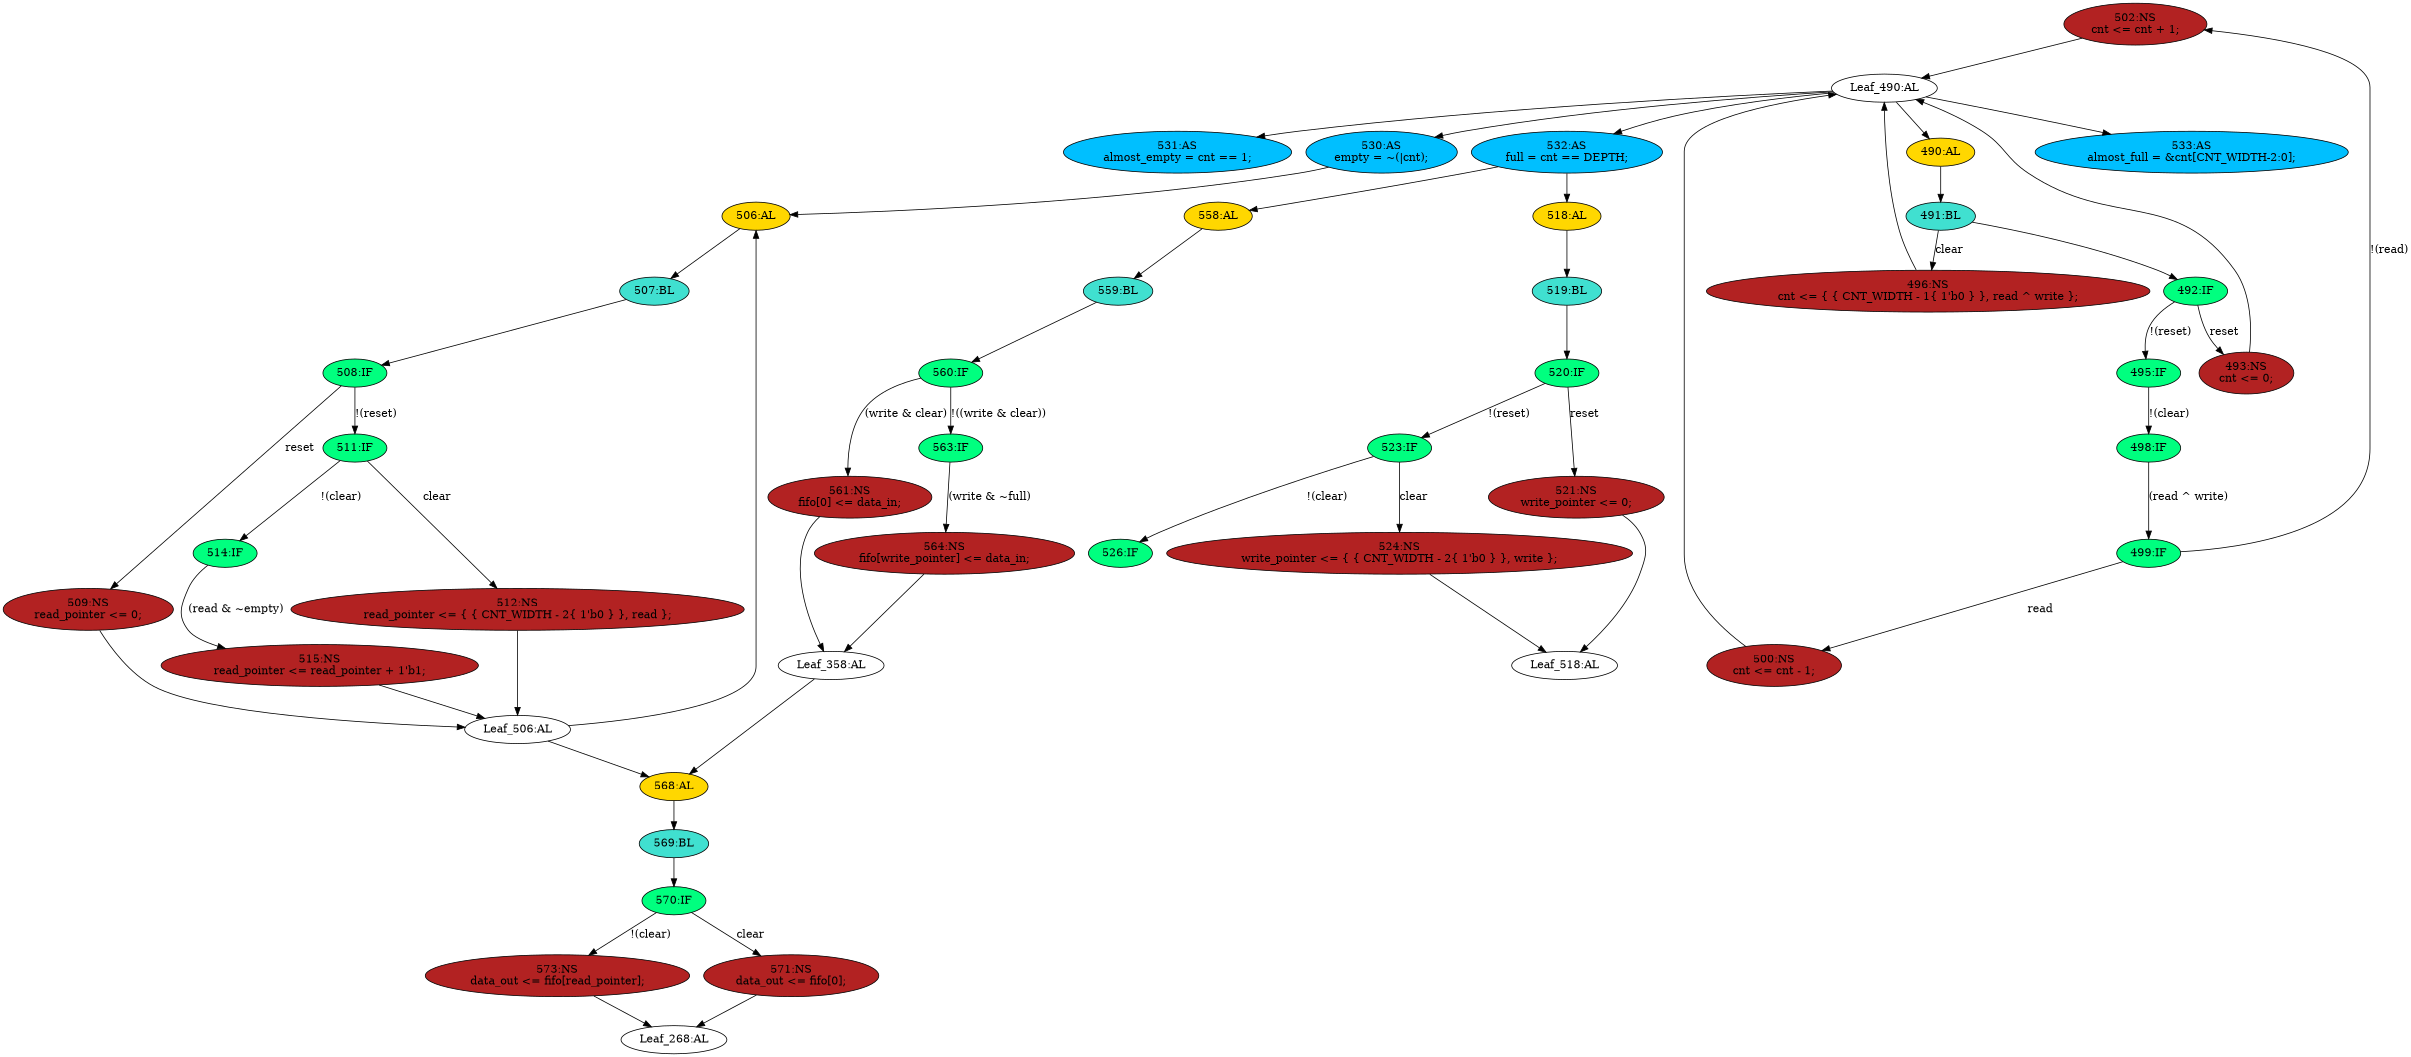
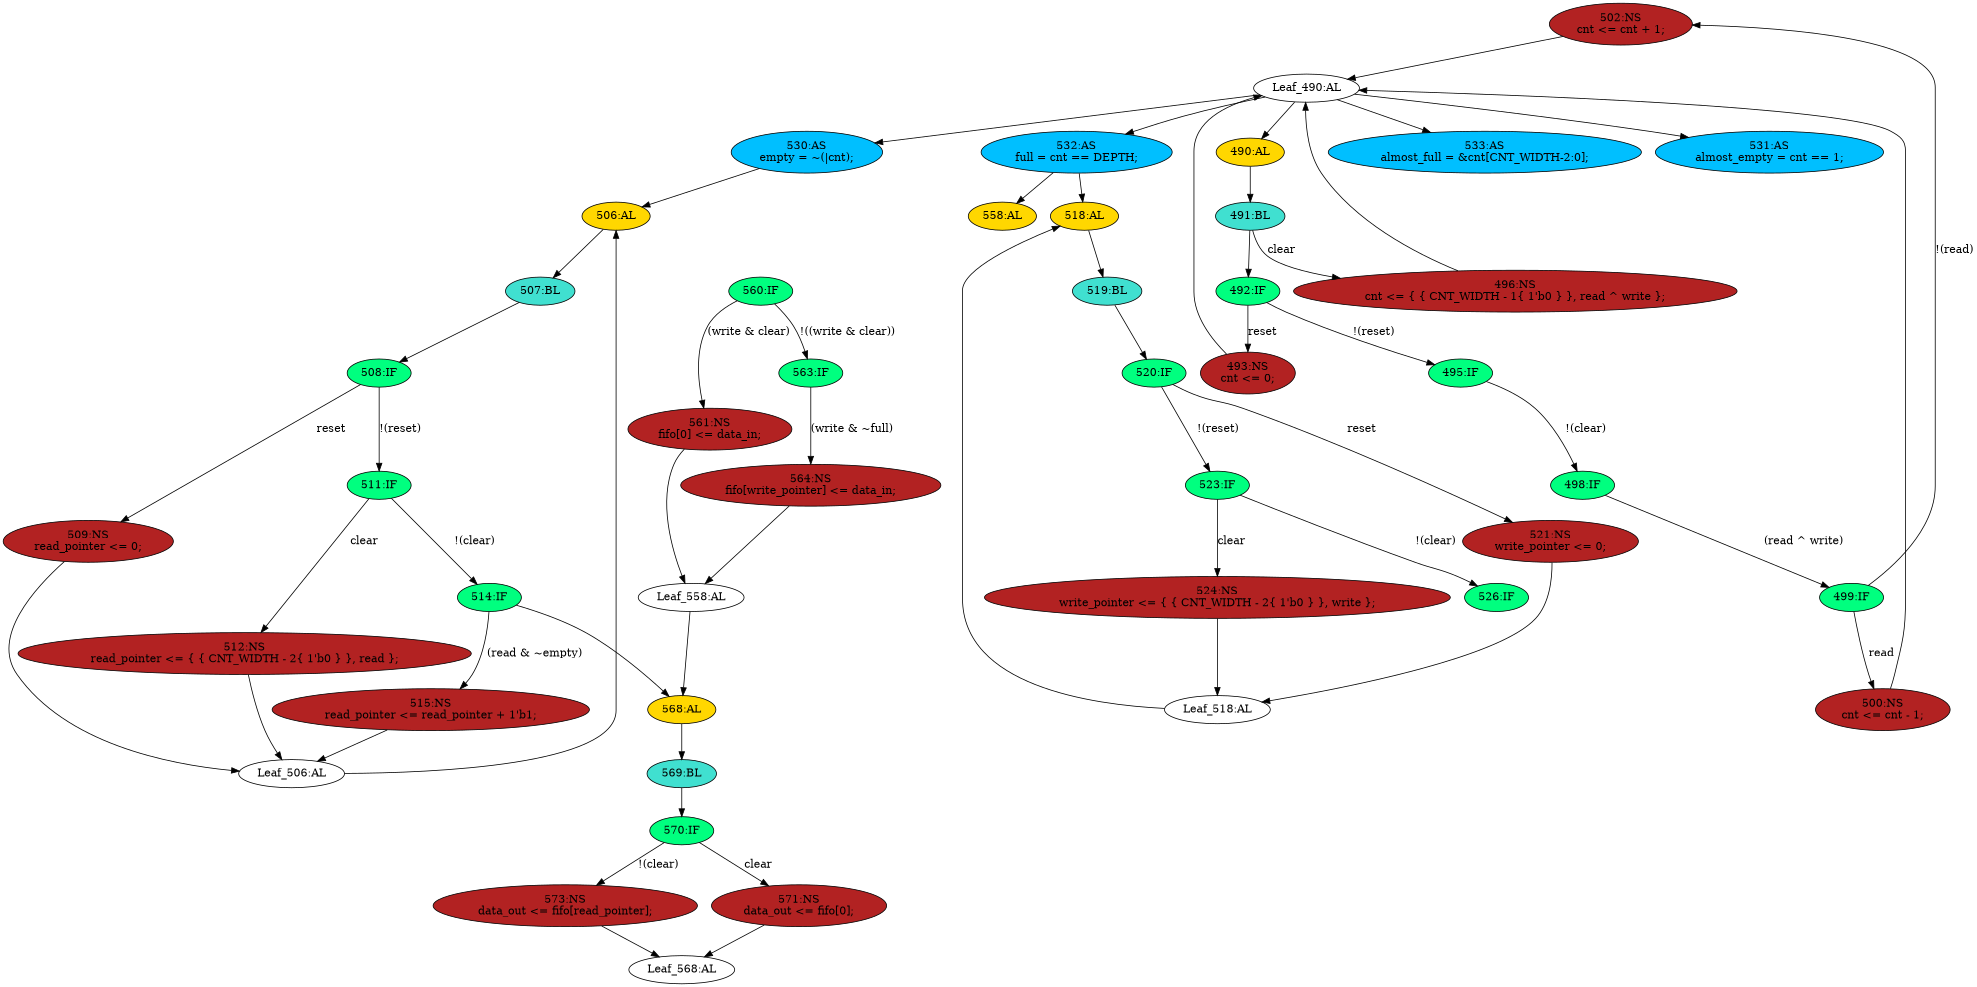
node "559:BL": removed
edge "Leaf_518:AL" -> "518:AL": added
node "Leaf_358:AL": label "Leaf_358:AL" -> "Leaf_558:AL"
edge "Leaf_506:AL" -> "568:AL": now "514:IF" -> "568:AL"
node "Leaf_268:AL": label "Leaf_268:AL" -> "Leaf_568:AL"
